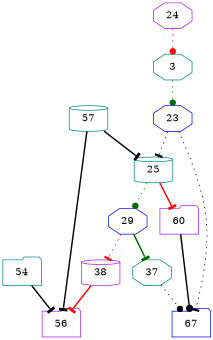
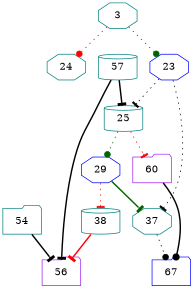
node "24": color purple -> teal
edge "24" -> "3": reversed
edge "25" -> "60": style bold -> dotted
edge "23" -> "67": now "23" -> "37"
node "38": color purple -> teal
